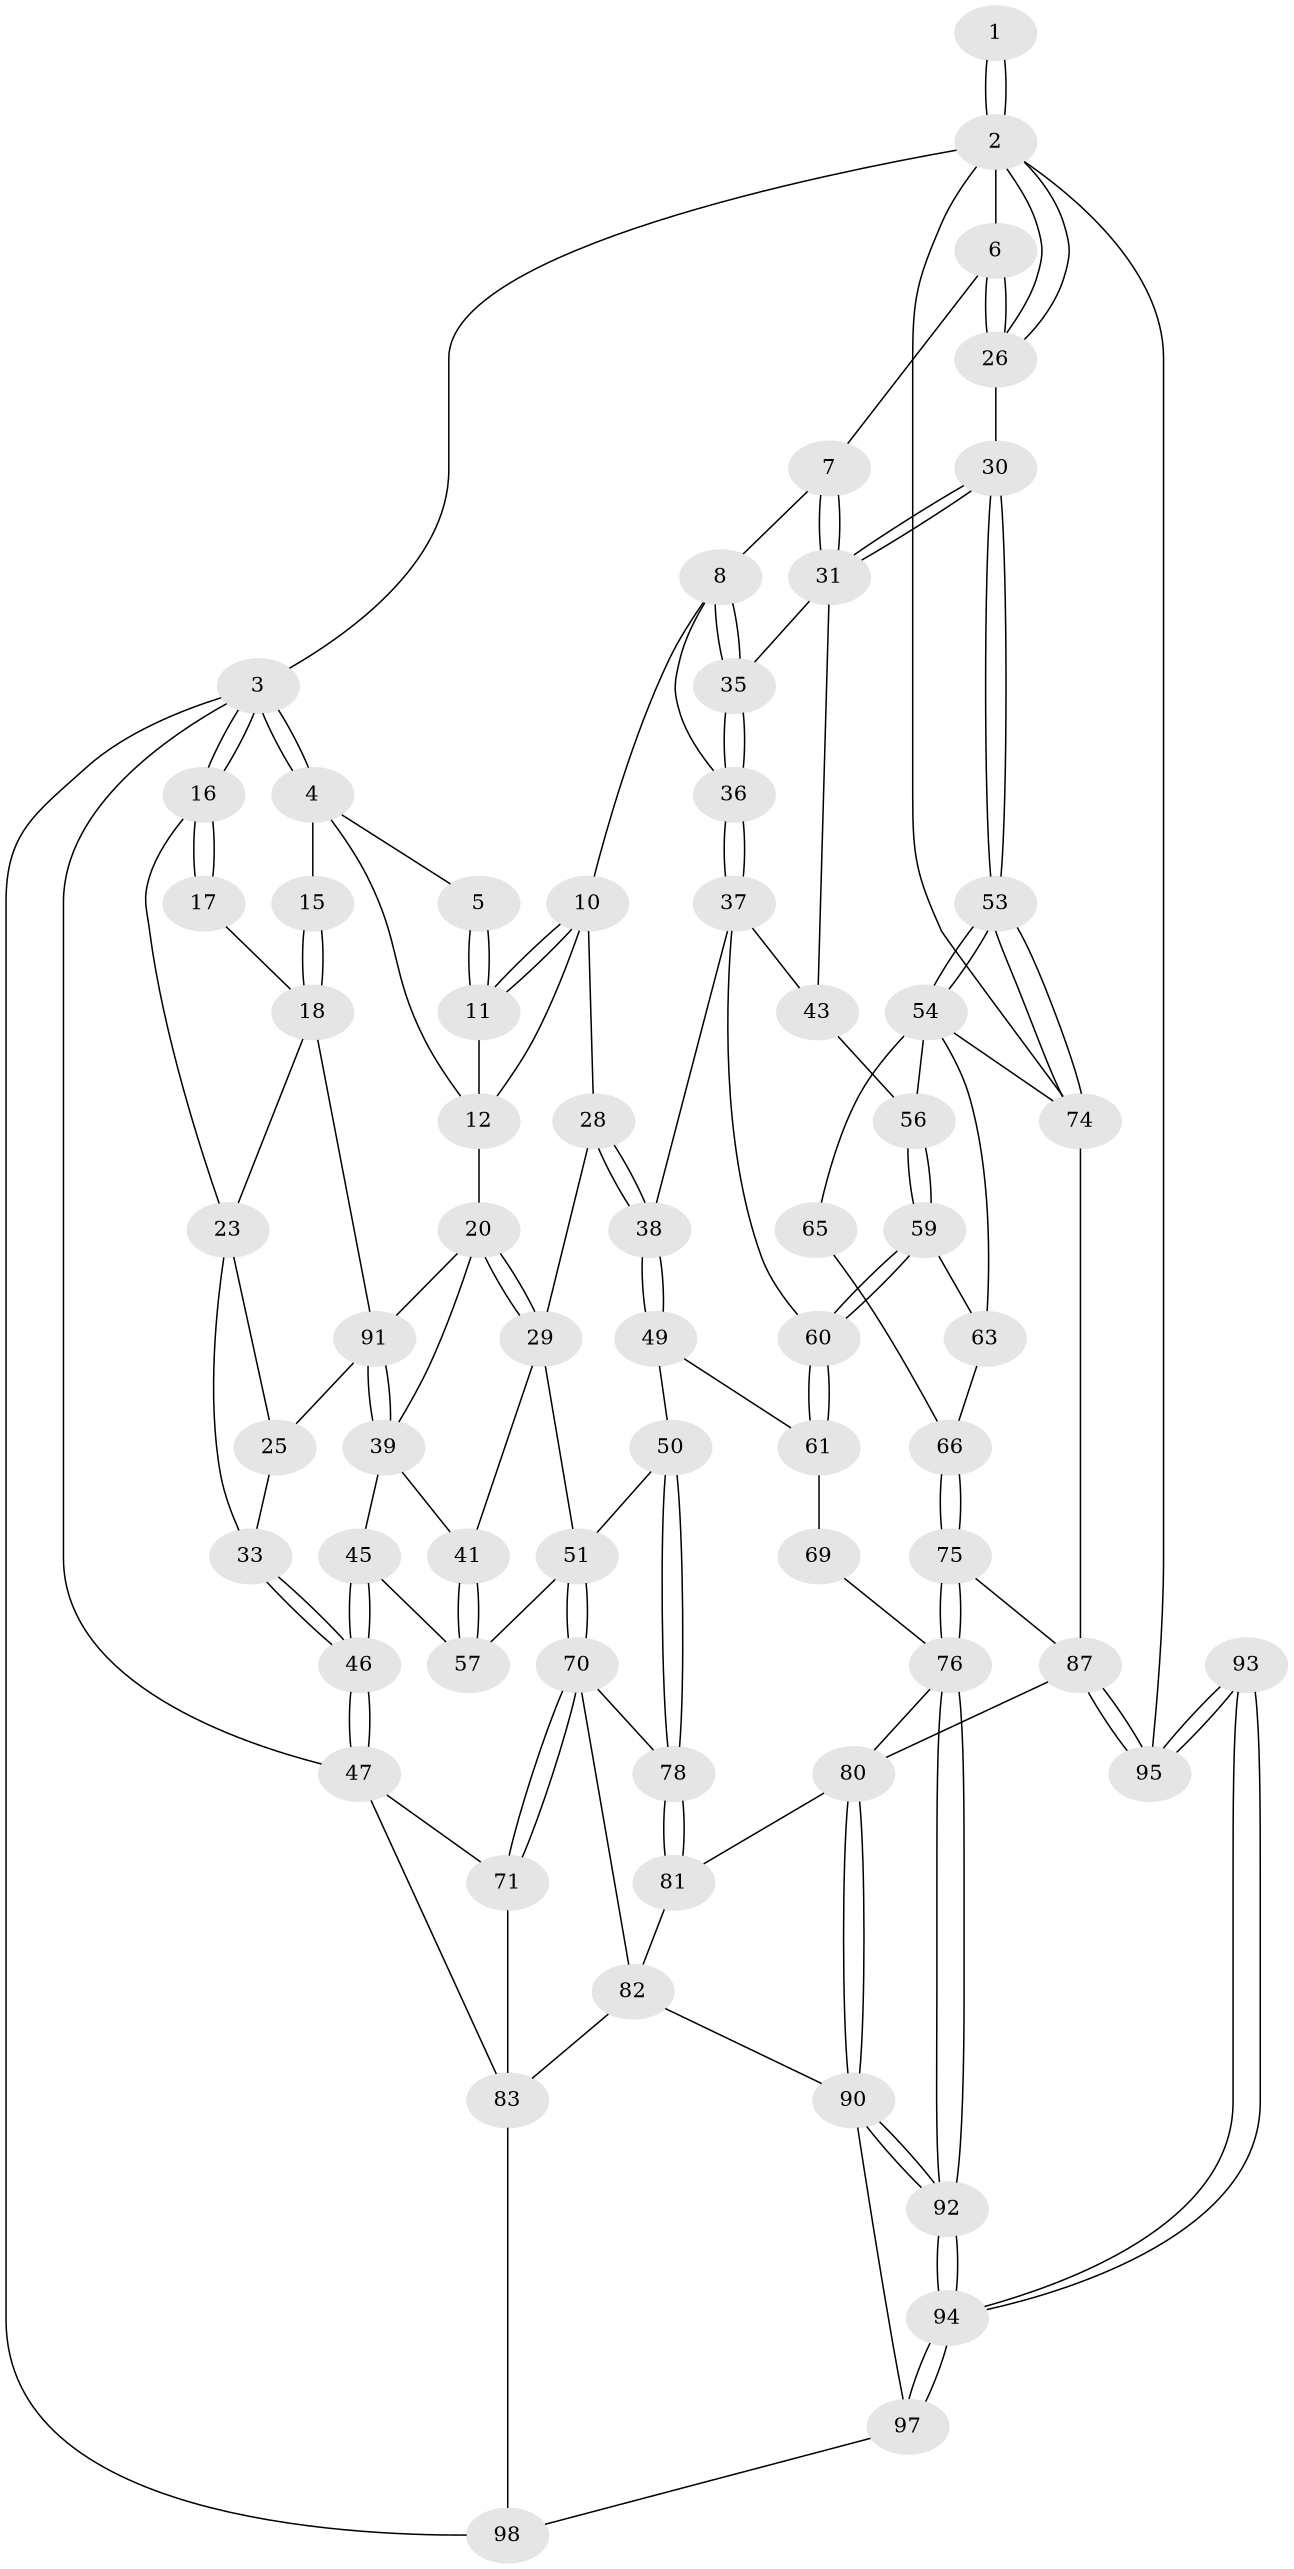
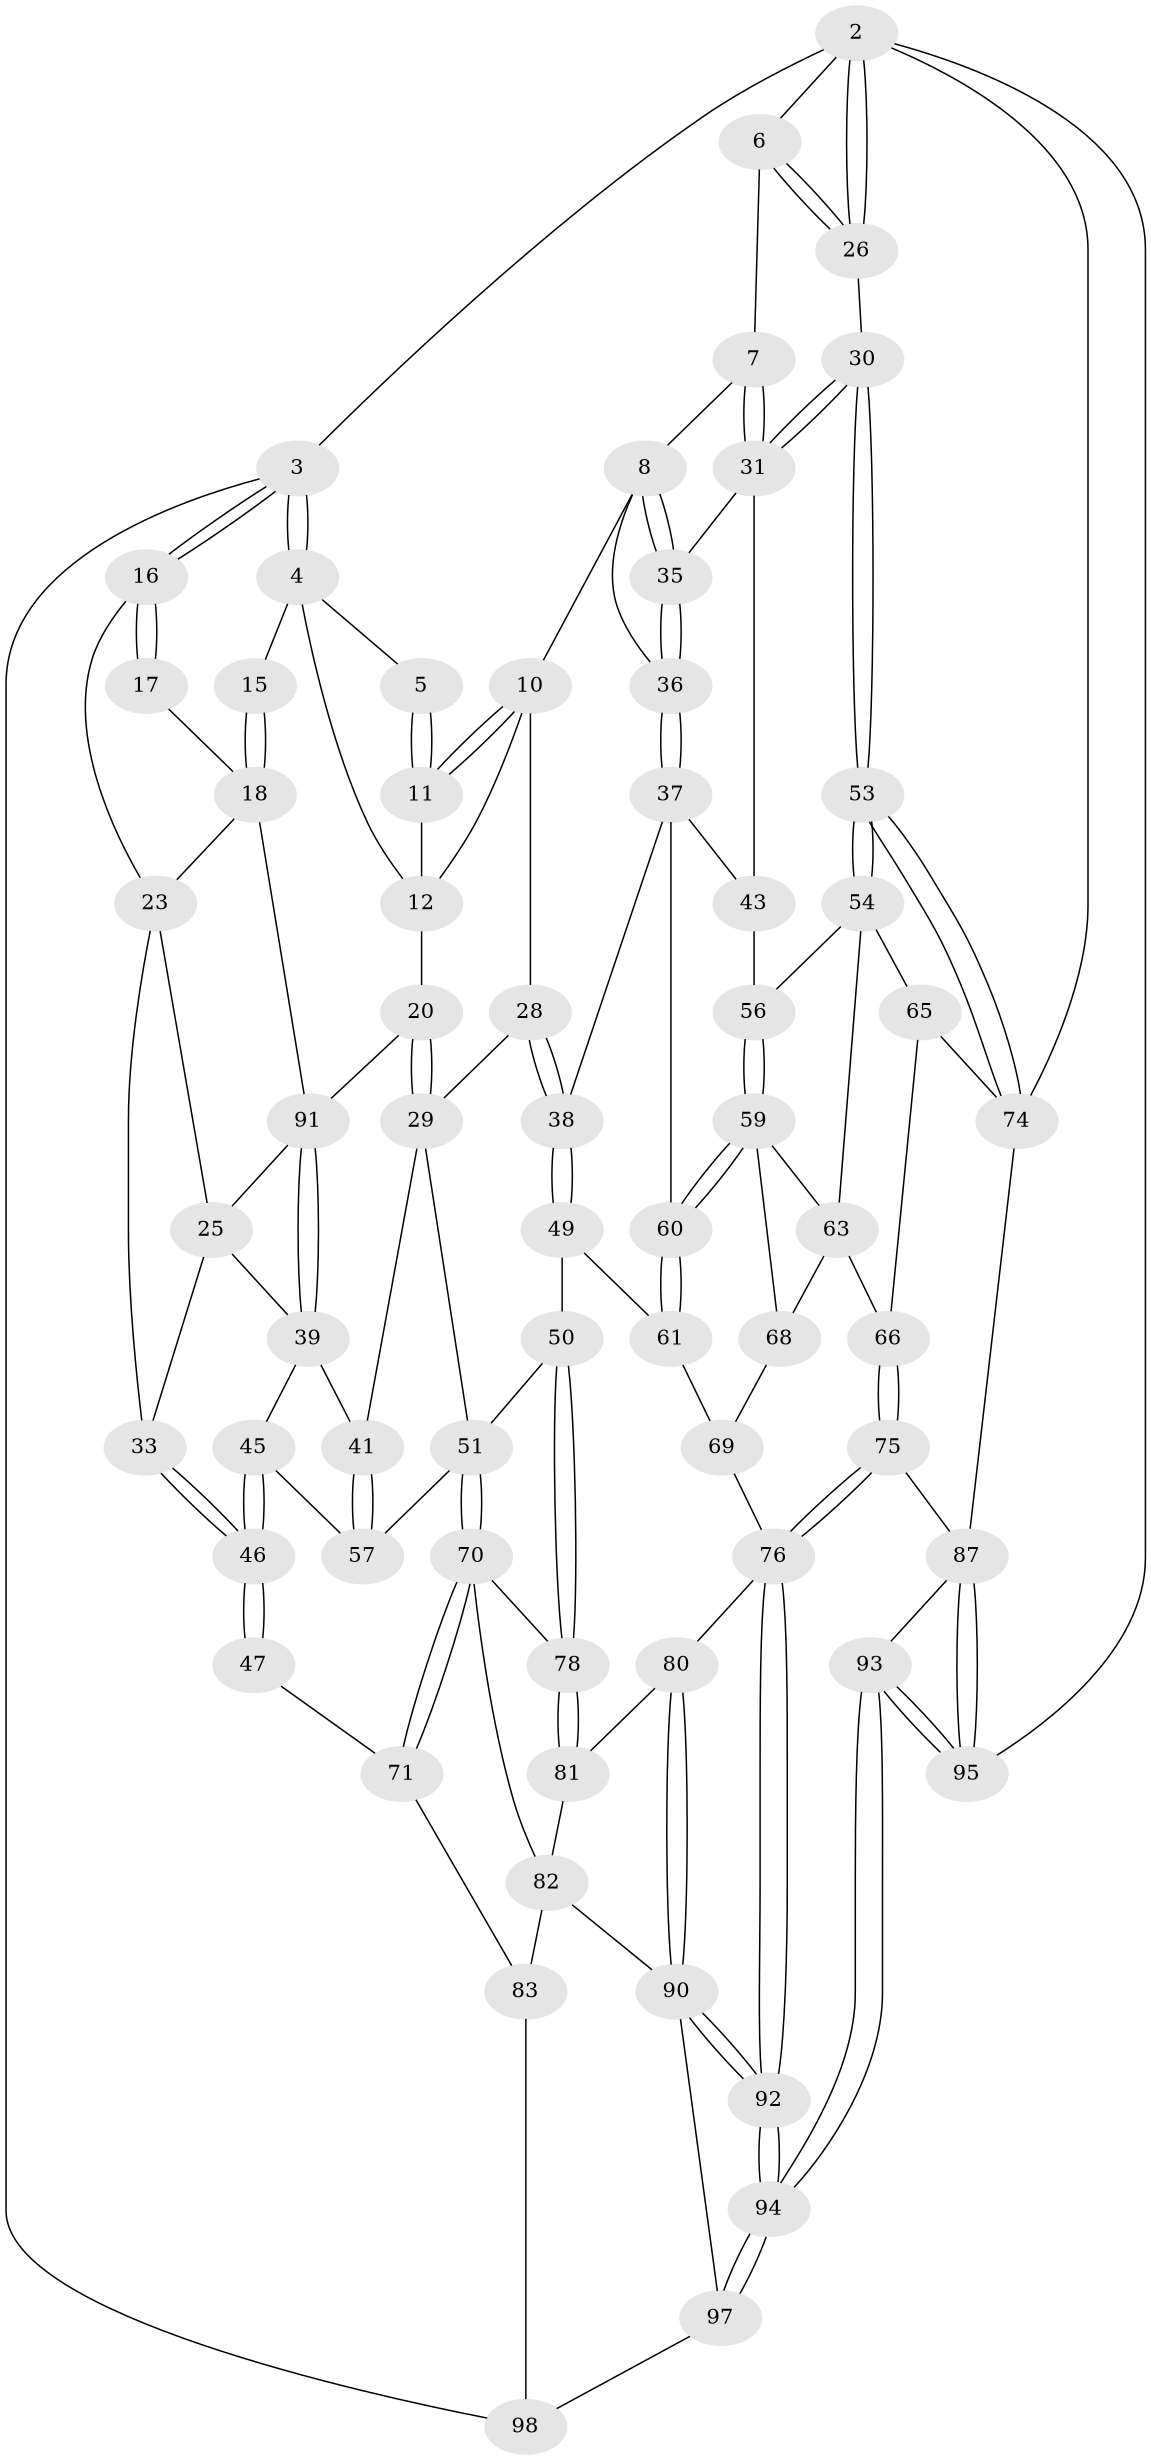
node "1": removed
edge "54" -- "74": now "65" -- "74"
edge "3" -- "47": removed
node "68": added
edge "20" -- "39": now "25" -- "39"
edge "87" -- "80": now "87" -- "93"
edge "47" -- "83": removed
